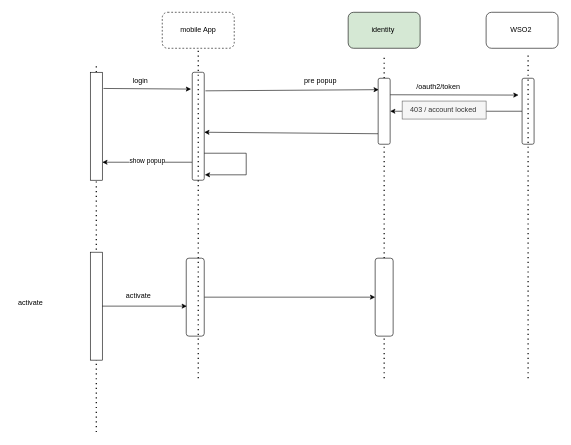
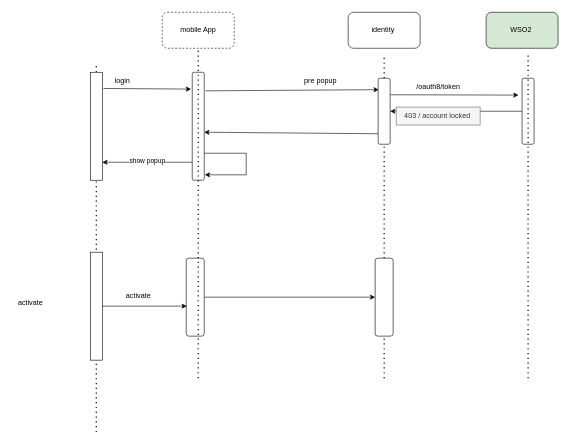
node "identity": fillcolor #d5e8d4 -> #ffffff
node "WSO2": fillcolor #ffffff -> #d5e8d4
node "login": moved (141, 81) -> (123, 81)
node "/oauth2/token": label "/oauth2/token" -> "/oauth8/token"
node "403 / account locked": moved (444, 110) -> (438, 116)
